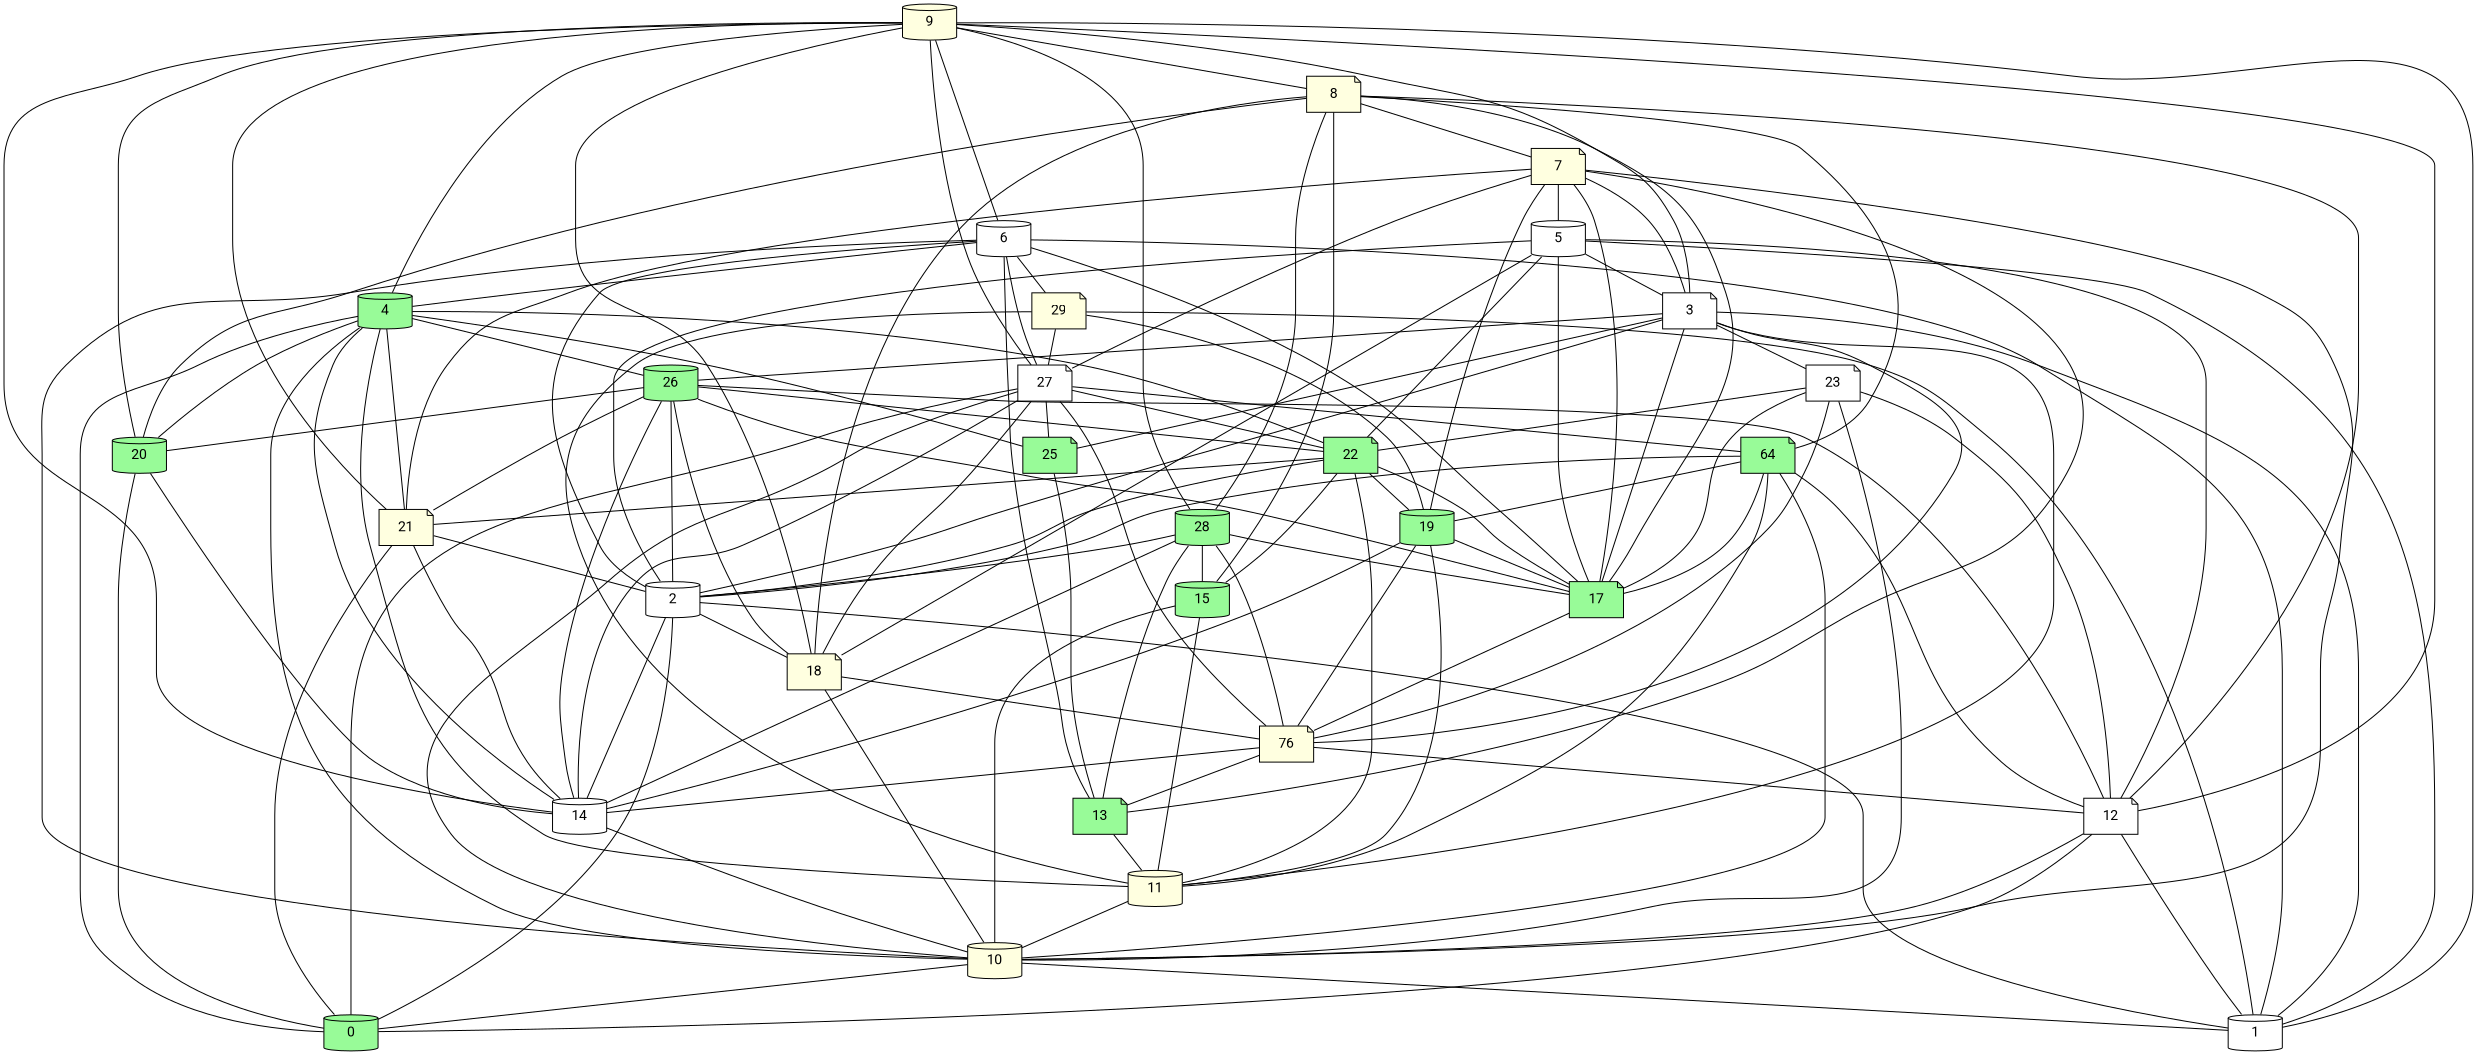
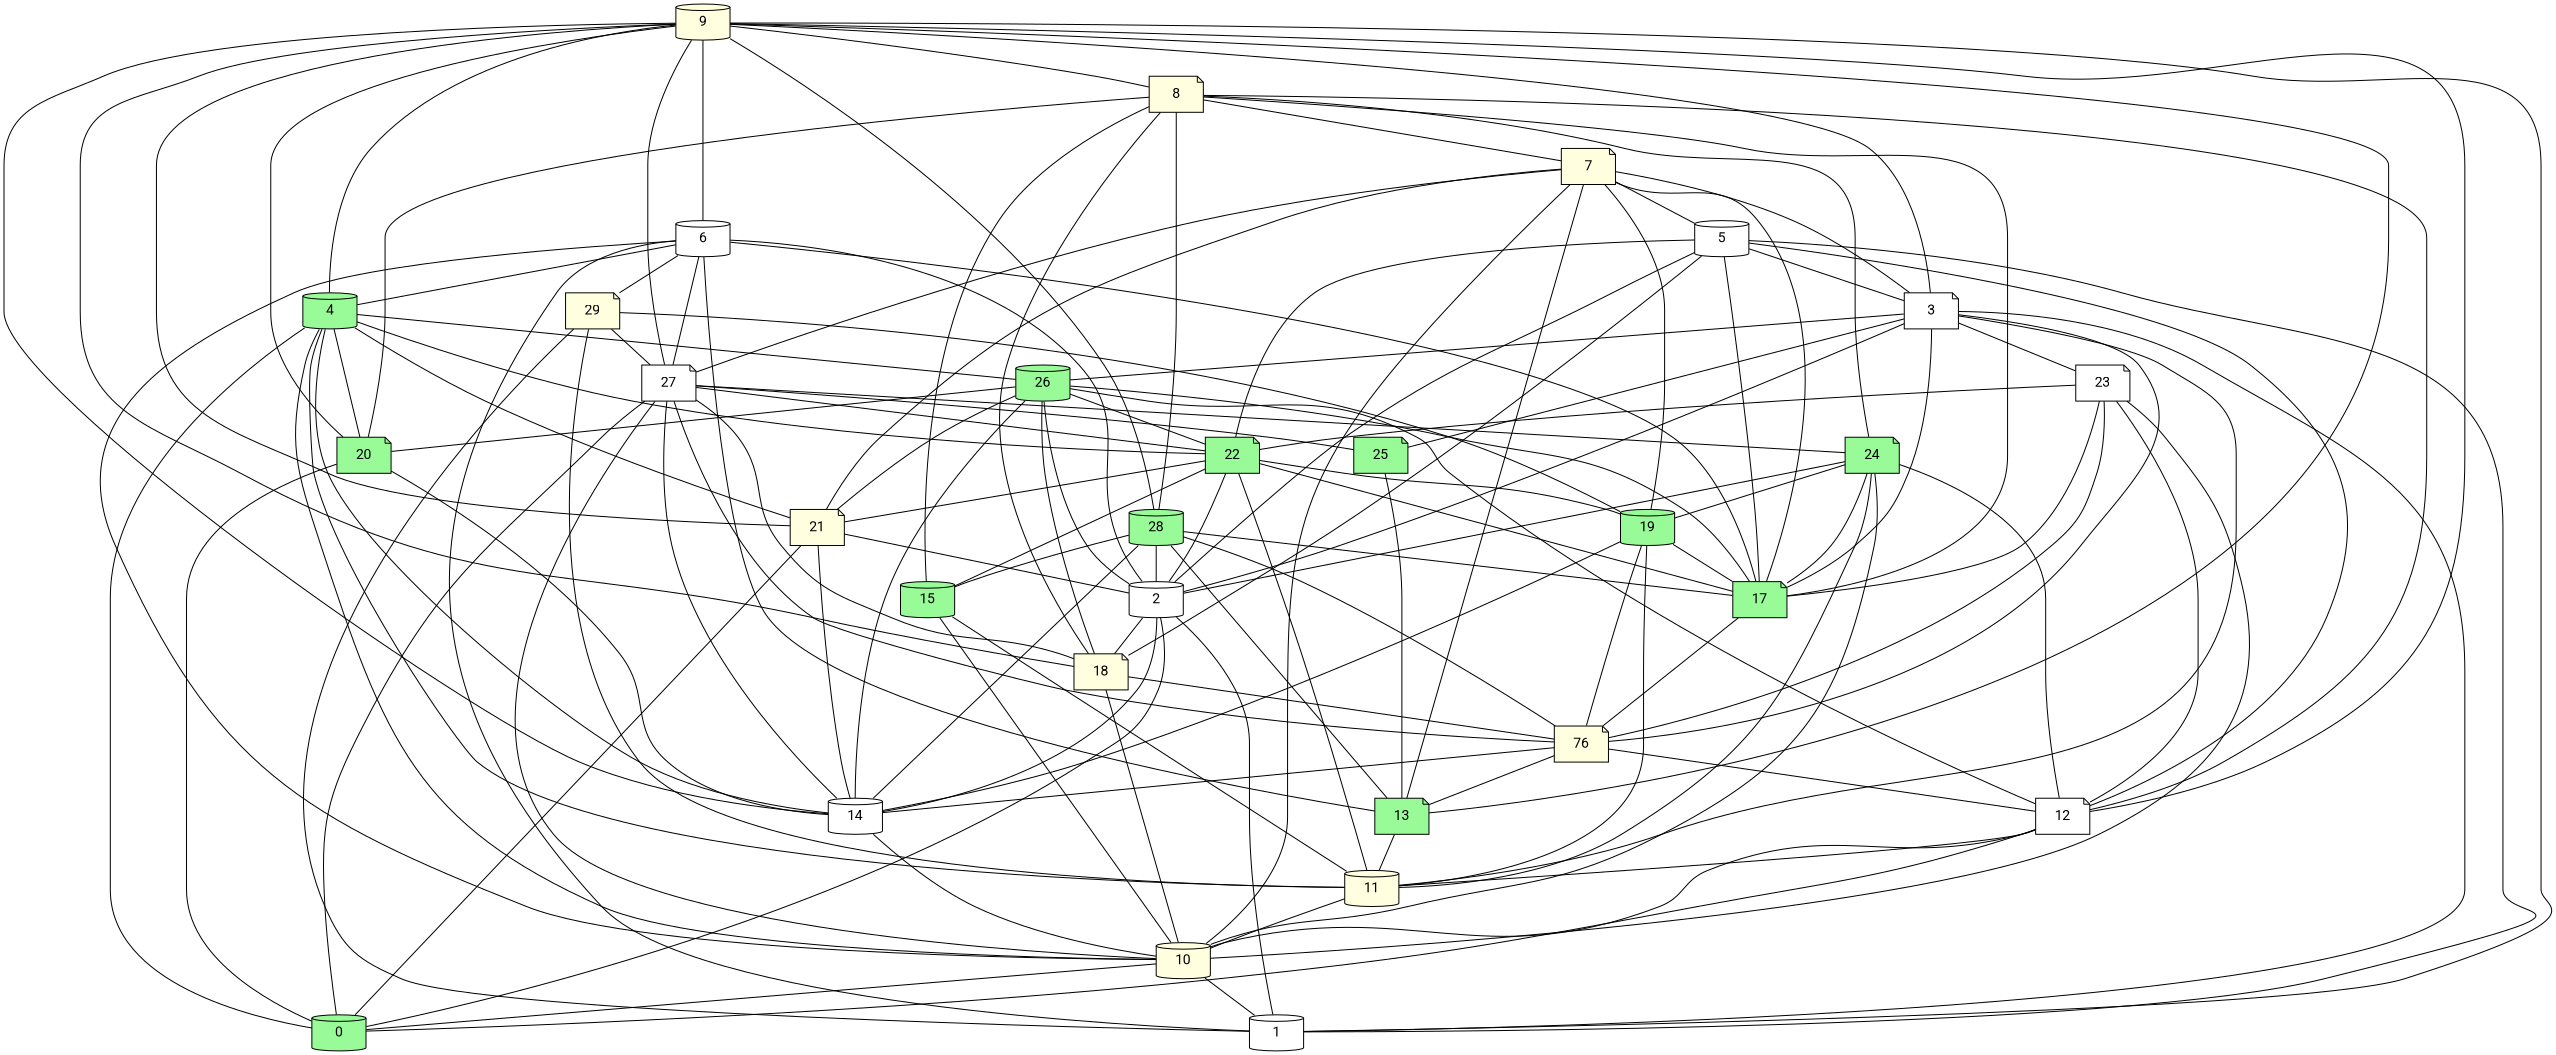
edge "9" -- "13": added
edge "4" -- "25": removed
node "20": shape cylinder -> note
node "64": label "64" -> "24"
edge "12" -- "1": now "12" -- "11"
